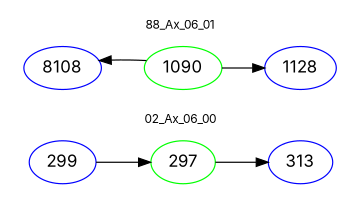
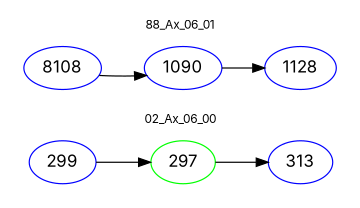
edge "1090" -> "8108": reversed
node "1090": color green -> blue
